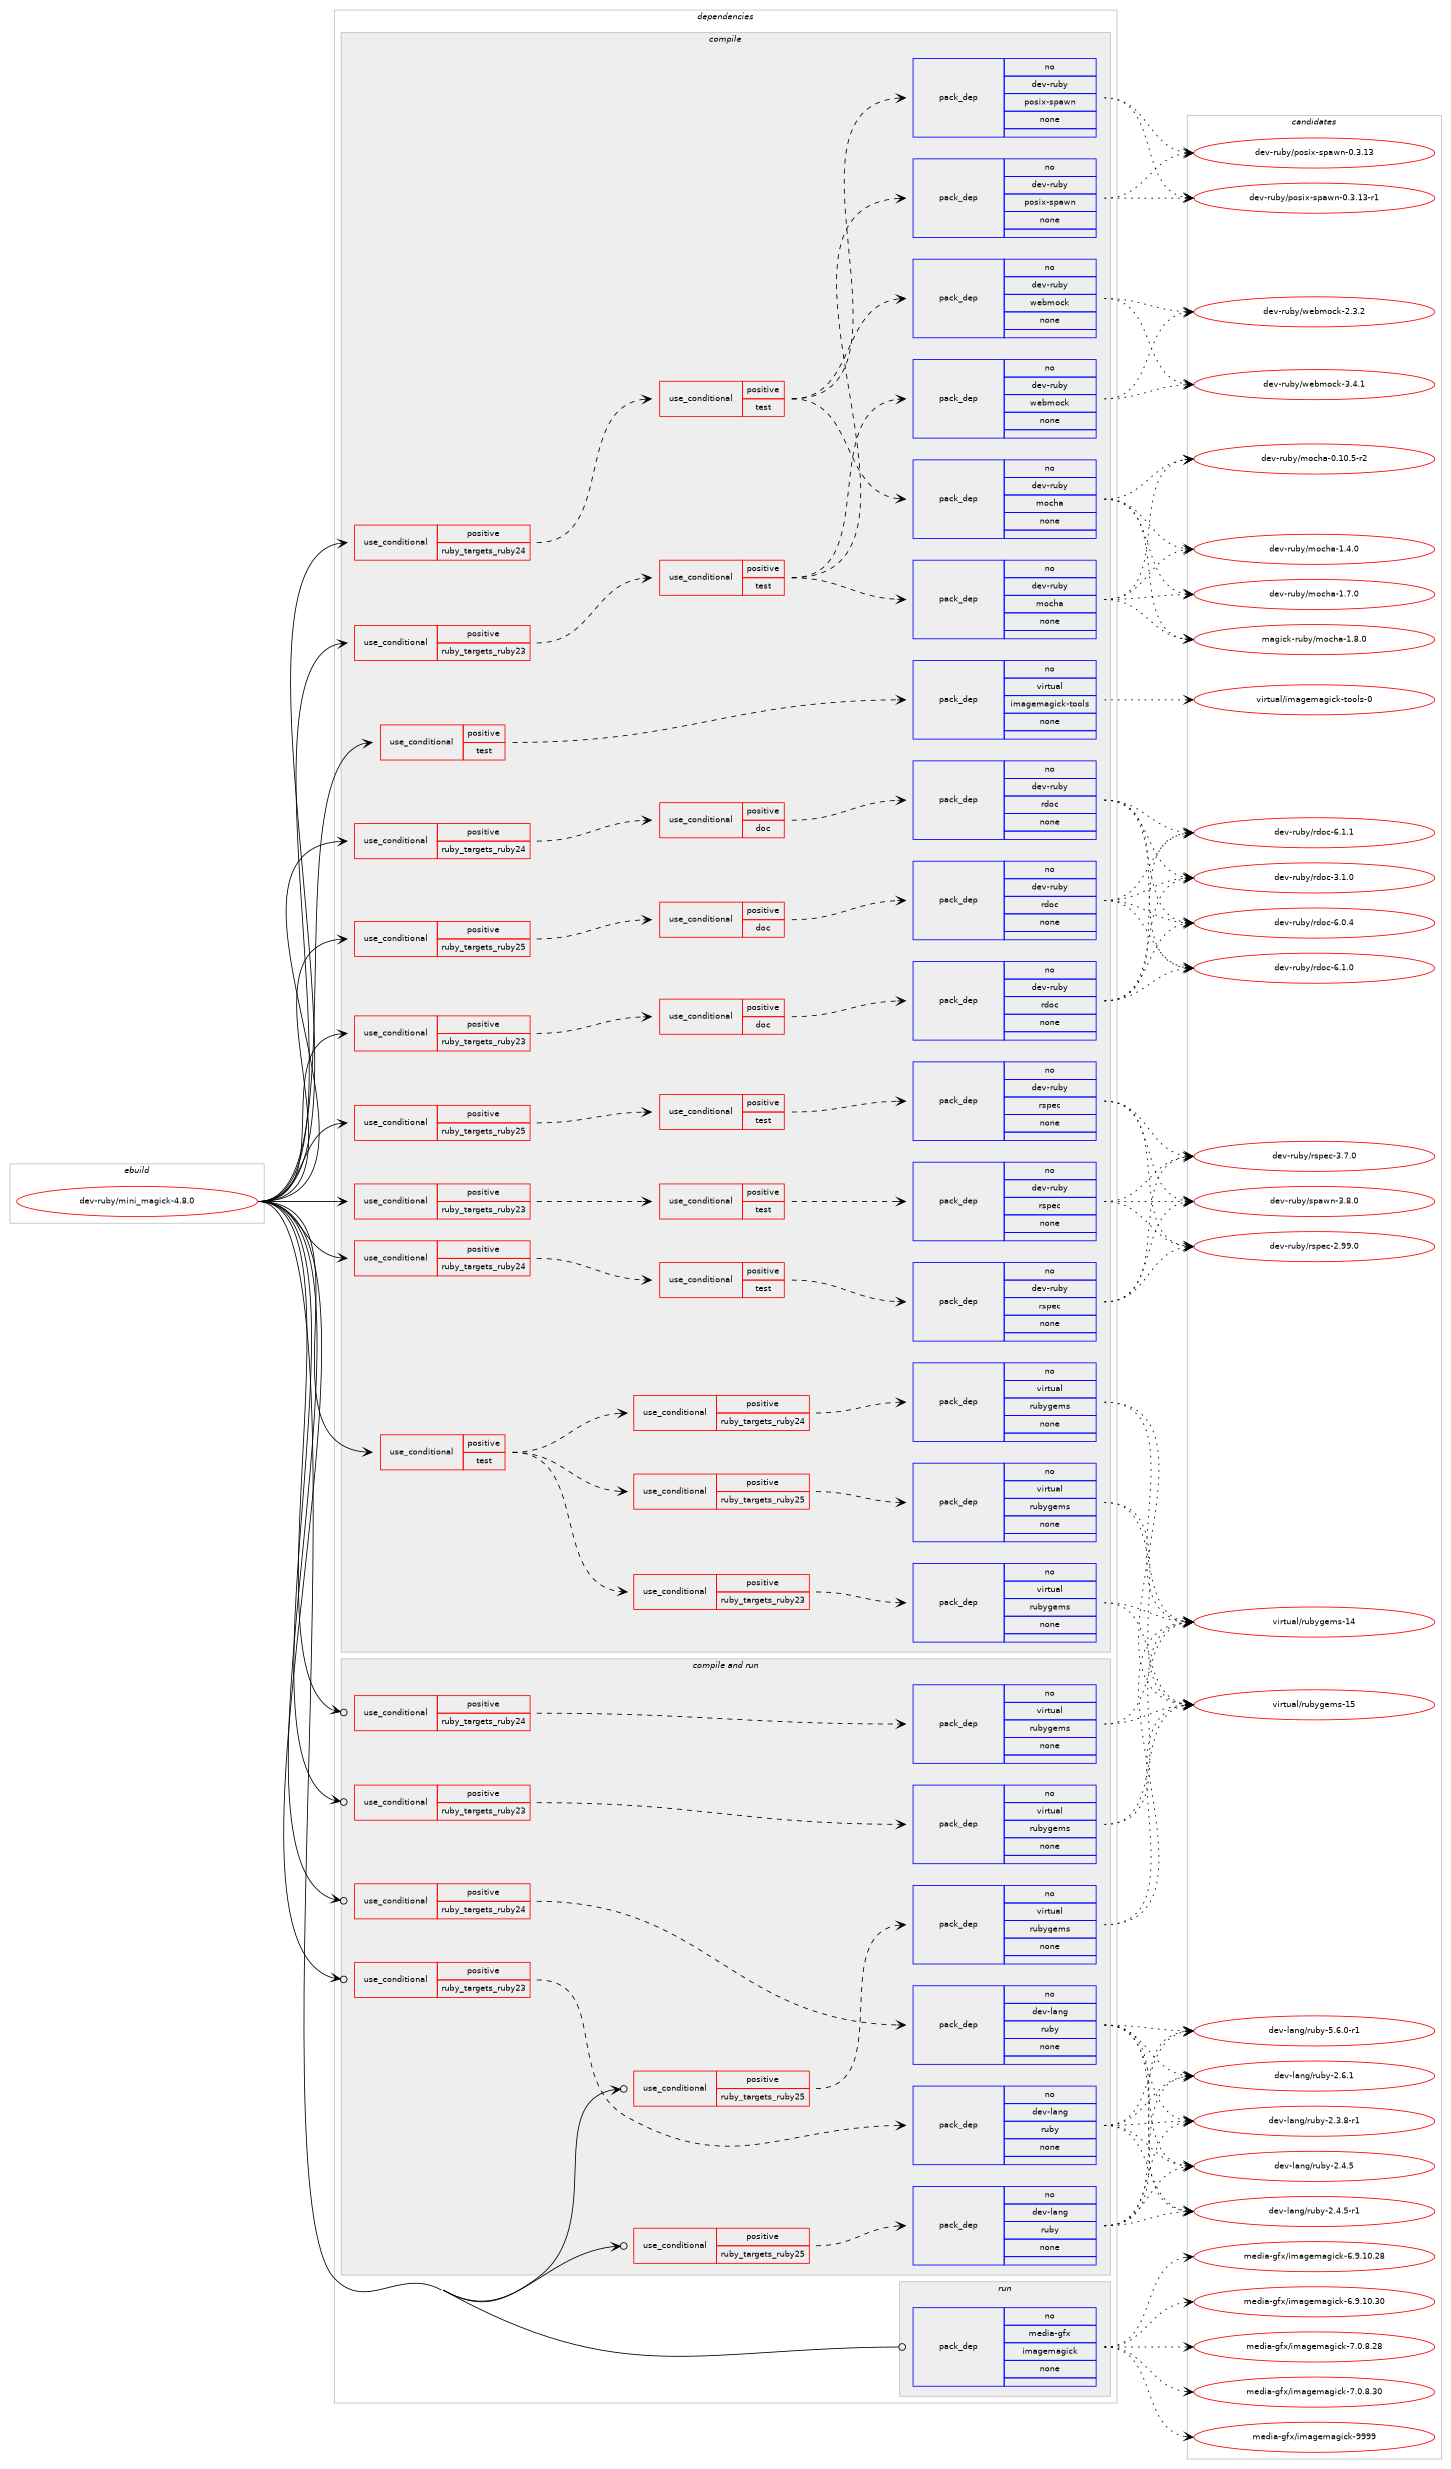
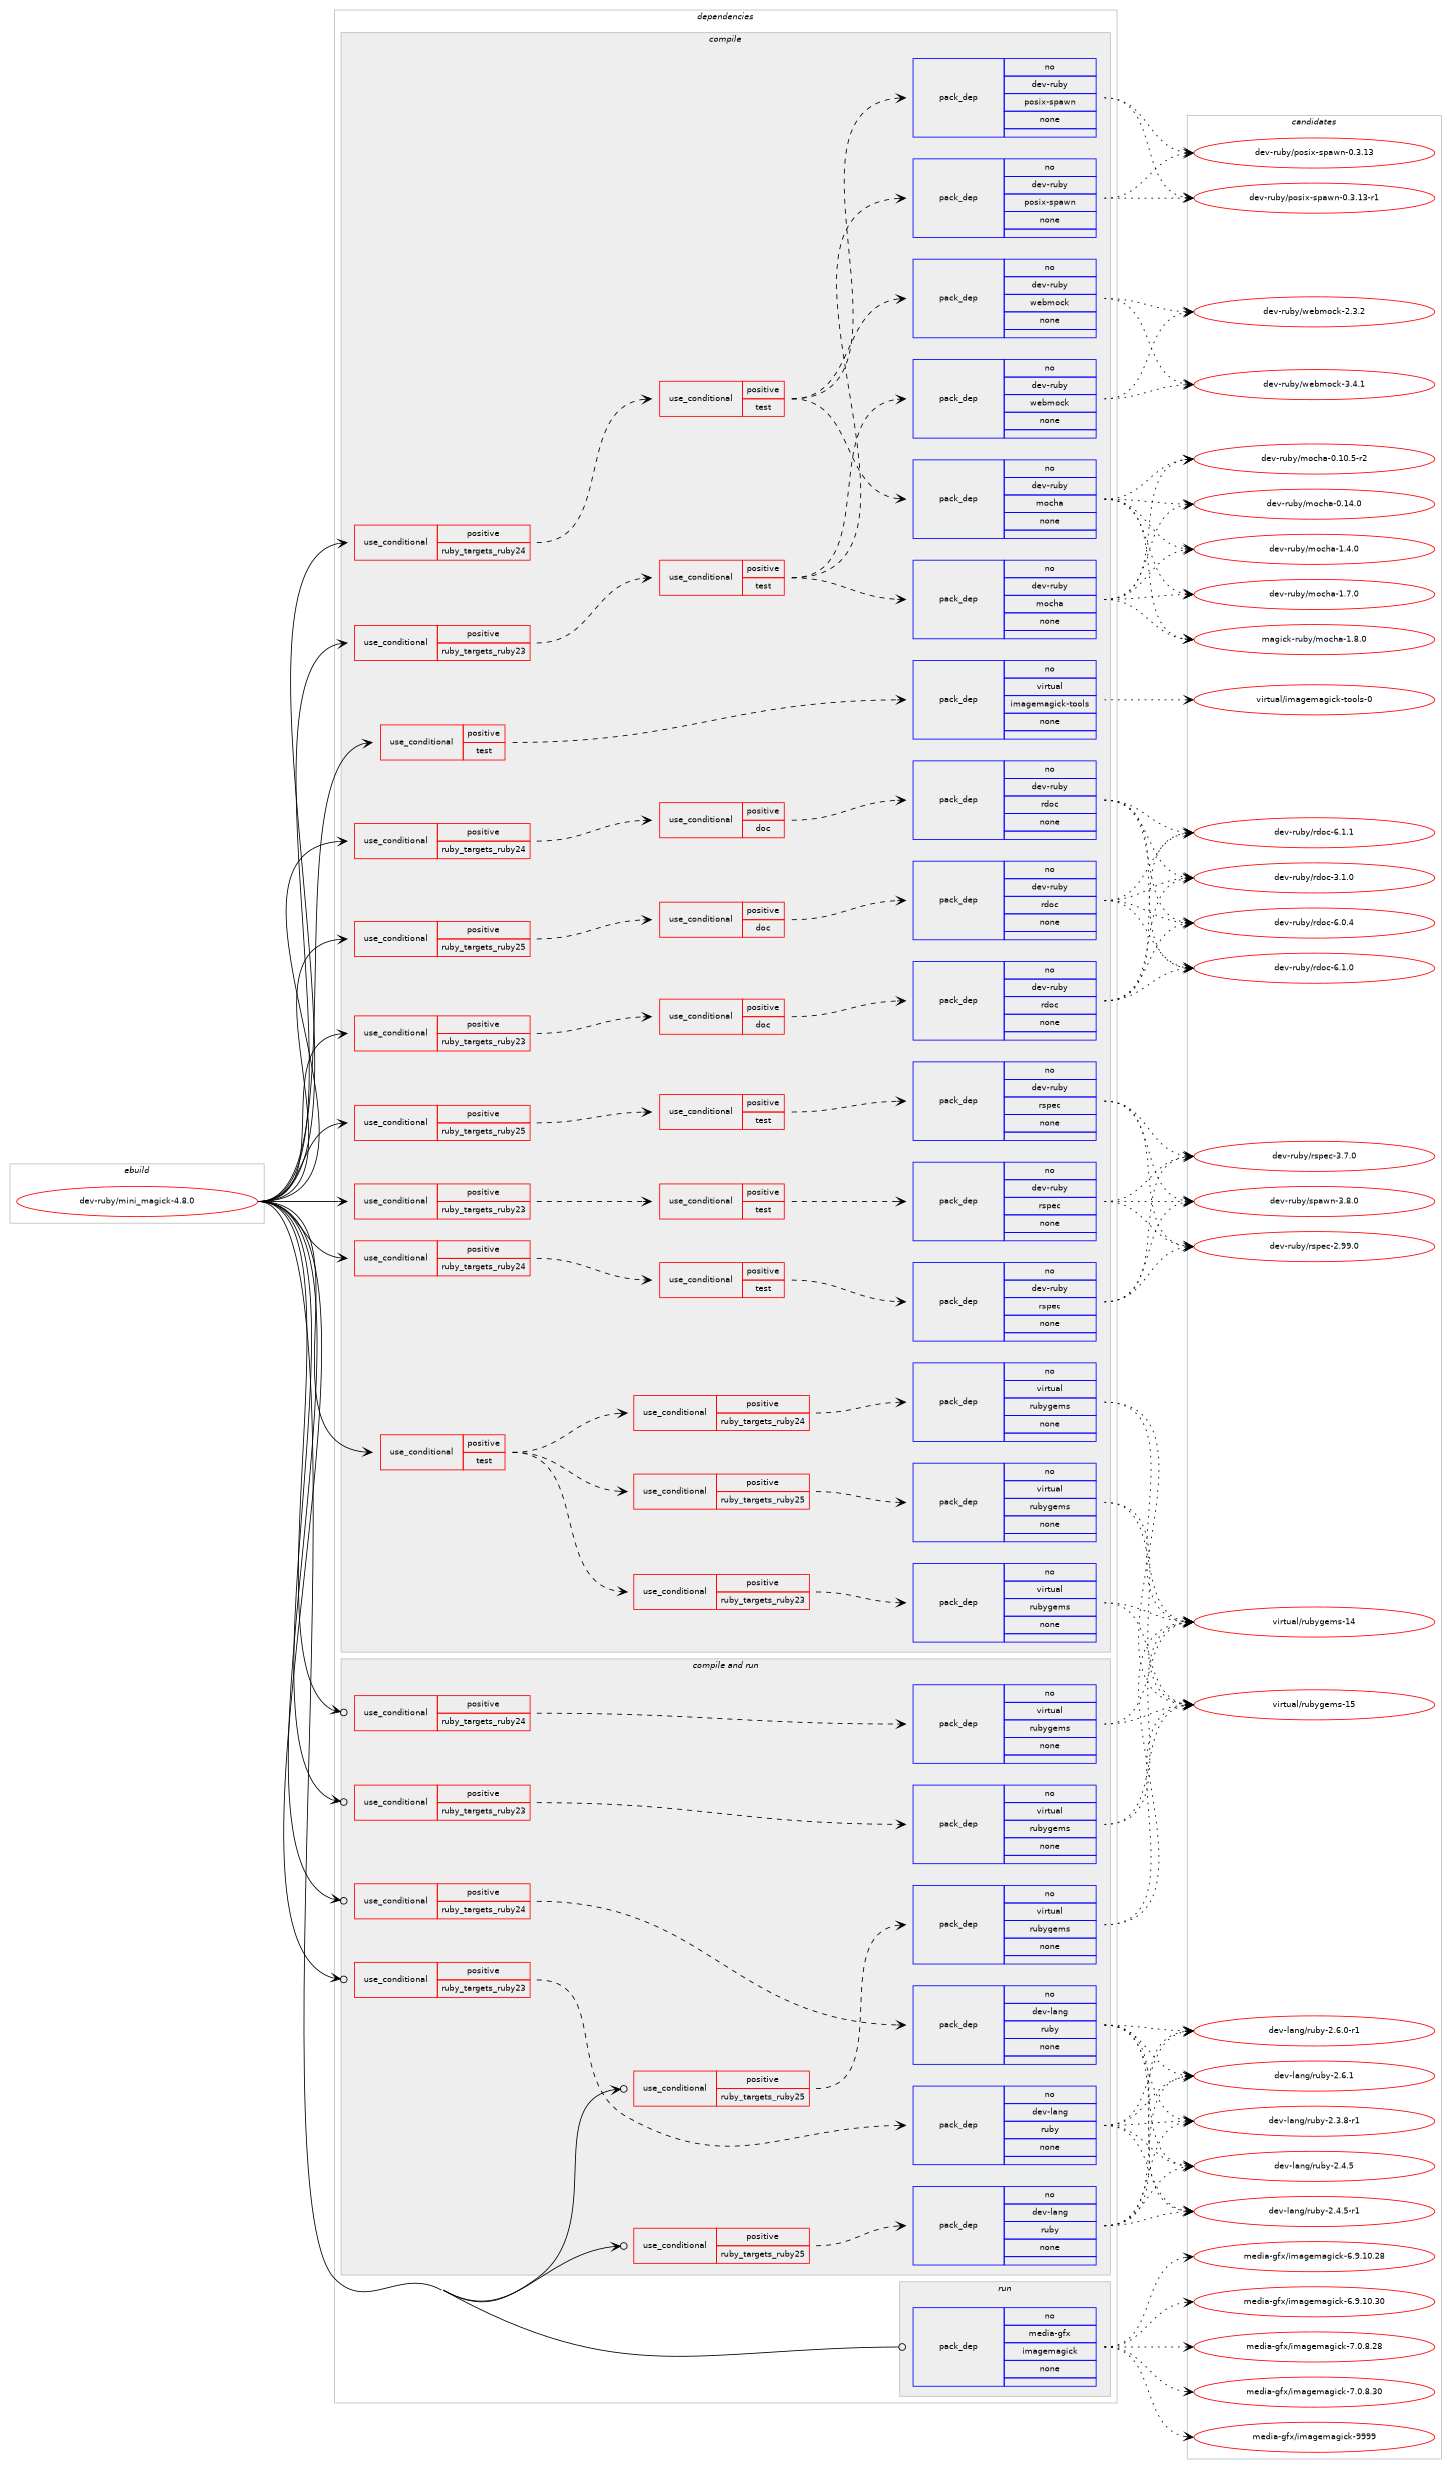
node "dev-ruby/mocha-0.14.0": added
node "dev-lang/ruby-5.6.0-r1": label "dev-lang/ruby-5.6.0-r1" -> "dev-lang/ruby-2.6.0-r1"
